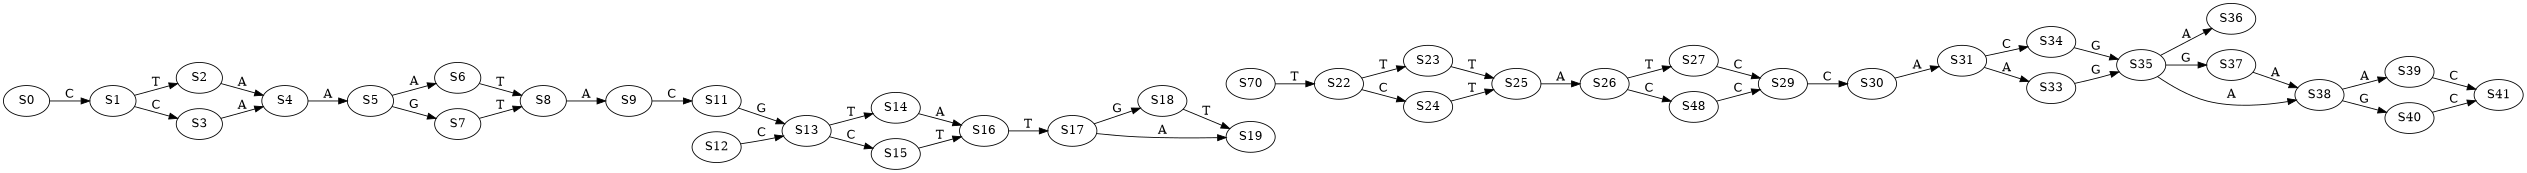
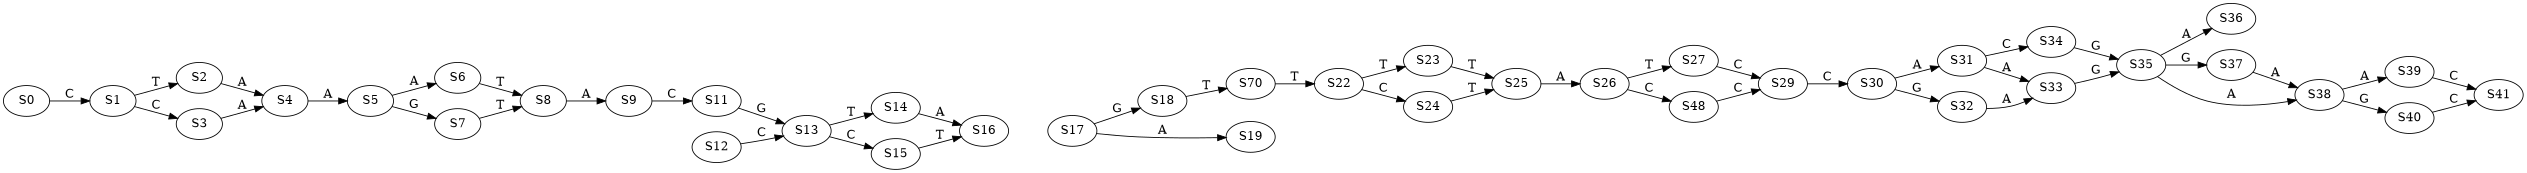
node "S32": added
edge "S18" -> "S19": now "S18" -> "S70"
edge "S16" -> "S17": removed, label "T"
